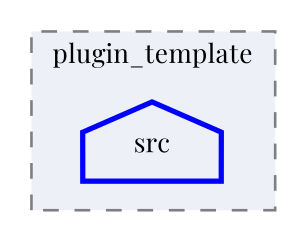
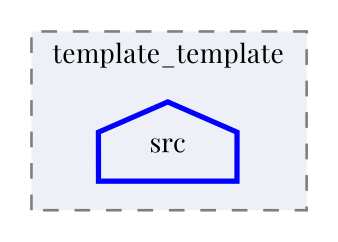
cluster "plugin_template": label "plugin_template" -> "template_template"
